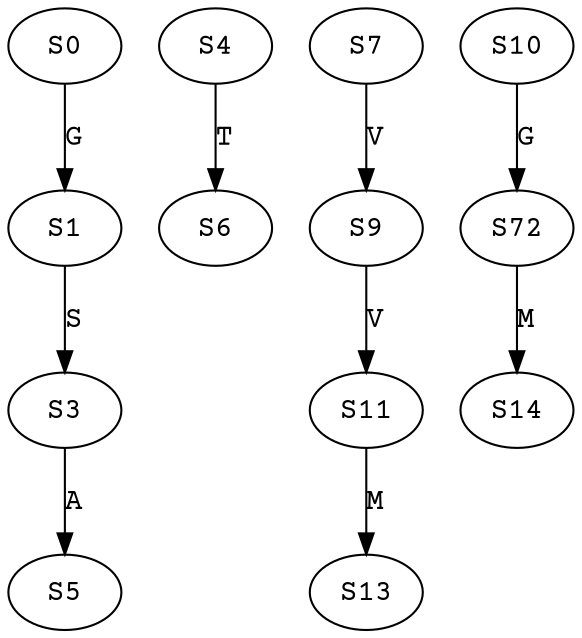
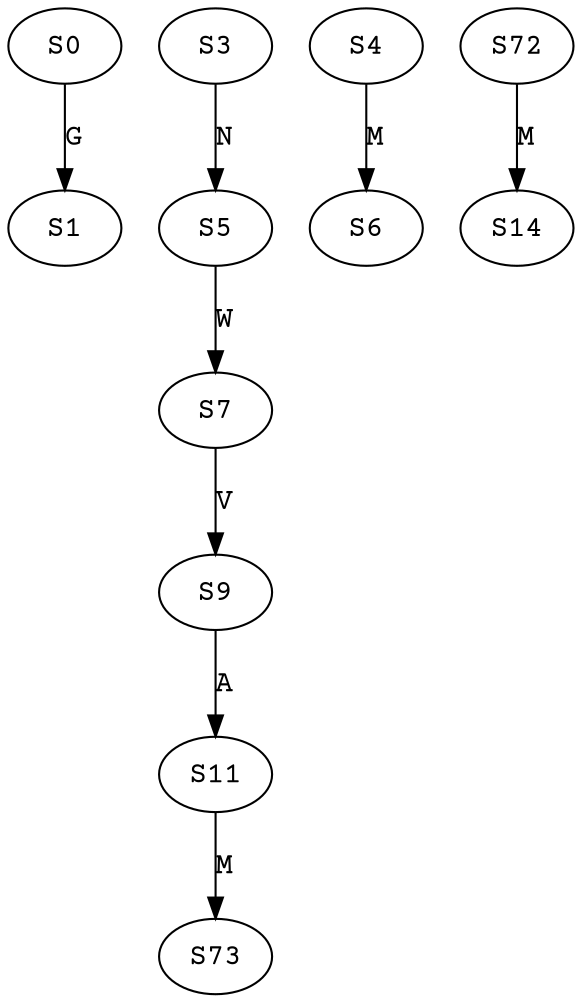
node "S10": removed
edge "S4" -> "S6": label "T" -> "M"
edge "S1" -> "S3": removed, label "S"
edge "S5" -> "S7": added, label "W"
edge "S9" -> "S11": label "V" -> "A"
edge "S3" -> "S5": label "A" -> "N"
node "S13": label "S13" -> "S73"
